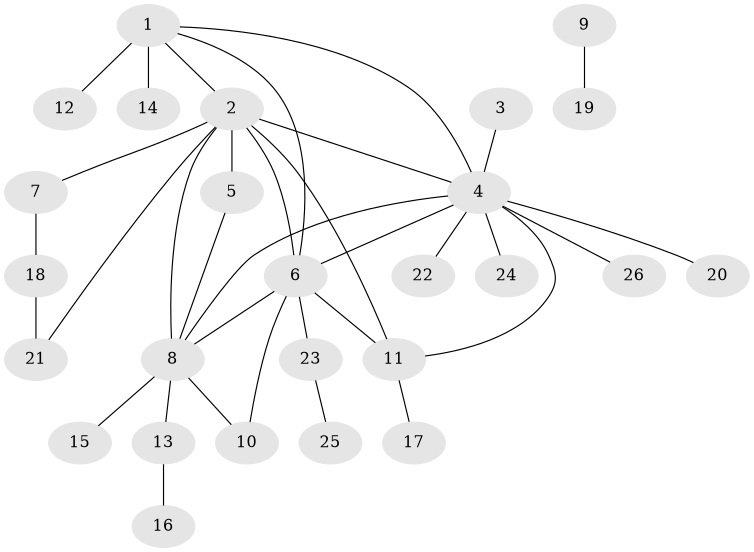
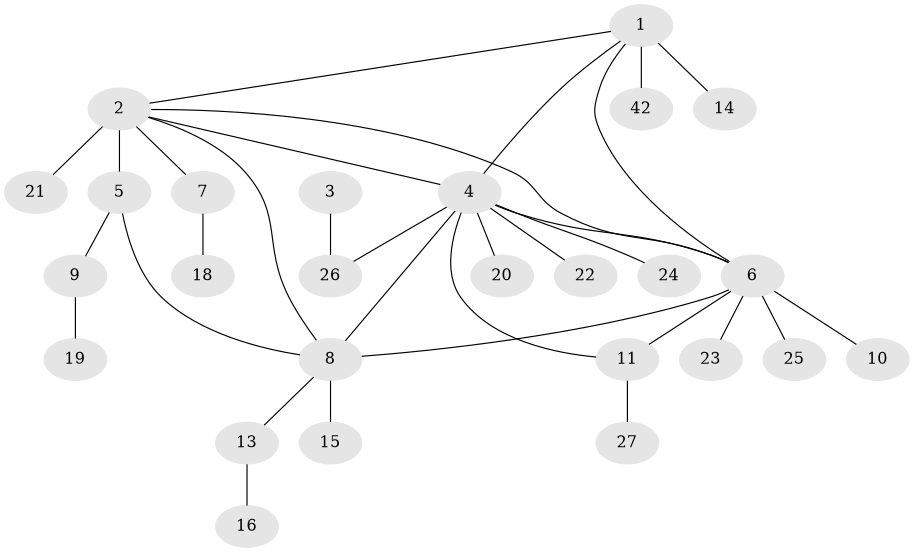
node "12": label "12" -> "42"
edge "3" -- "4": now "3" -- "26"
edge "2" -- "11": removed
edge "5" -- "9": added
edge "18" -- "21": removed
edge "8" -- "10": removed
edge "23" -- "25": now "6" -- "25"
node "17": label "17" -> "27"
